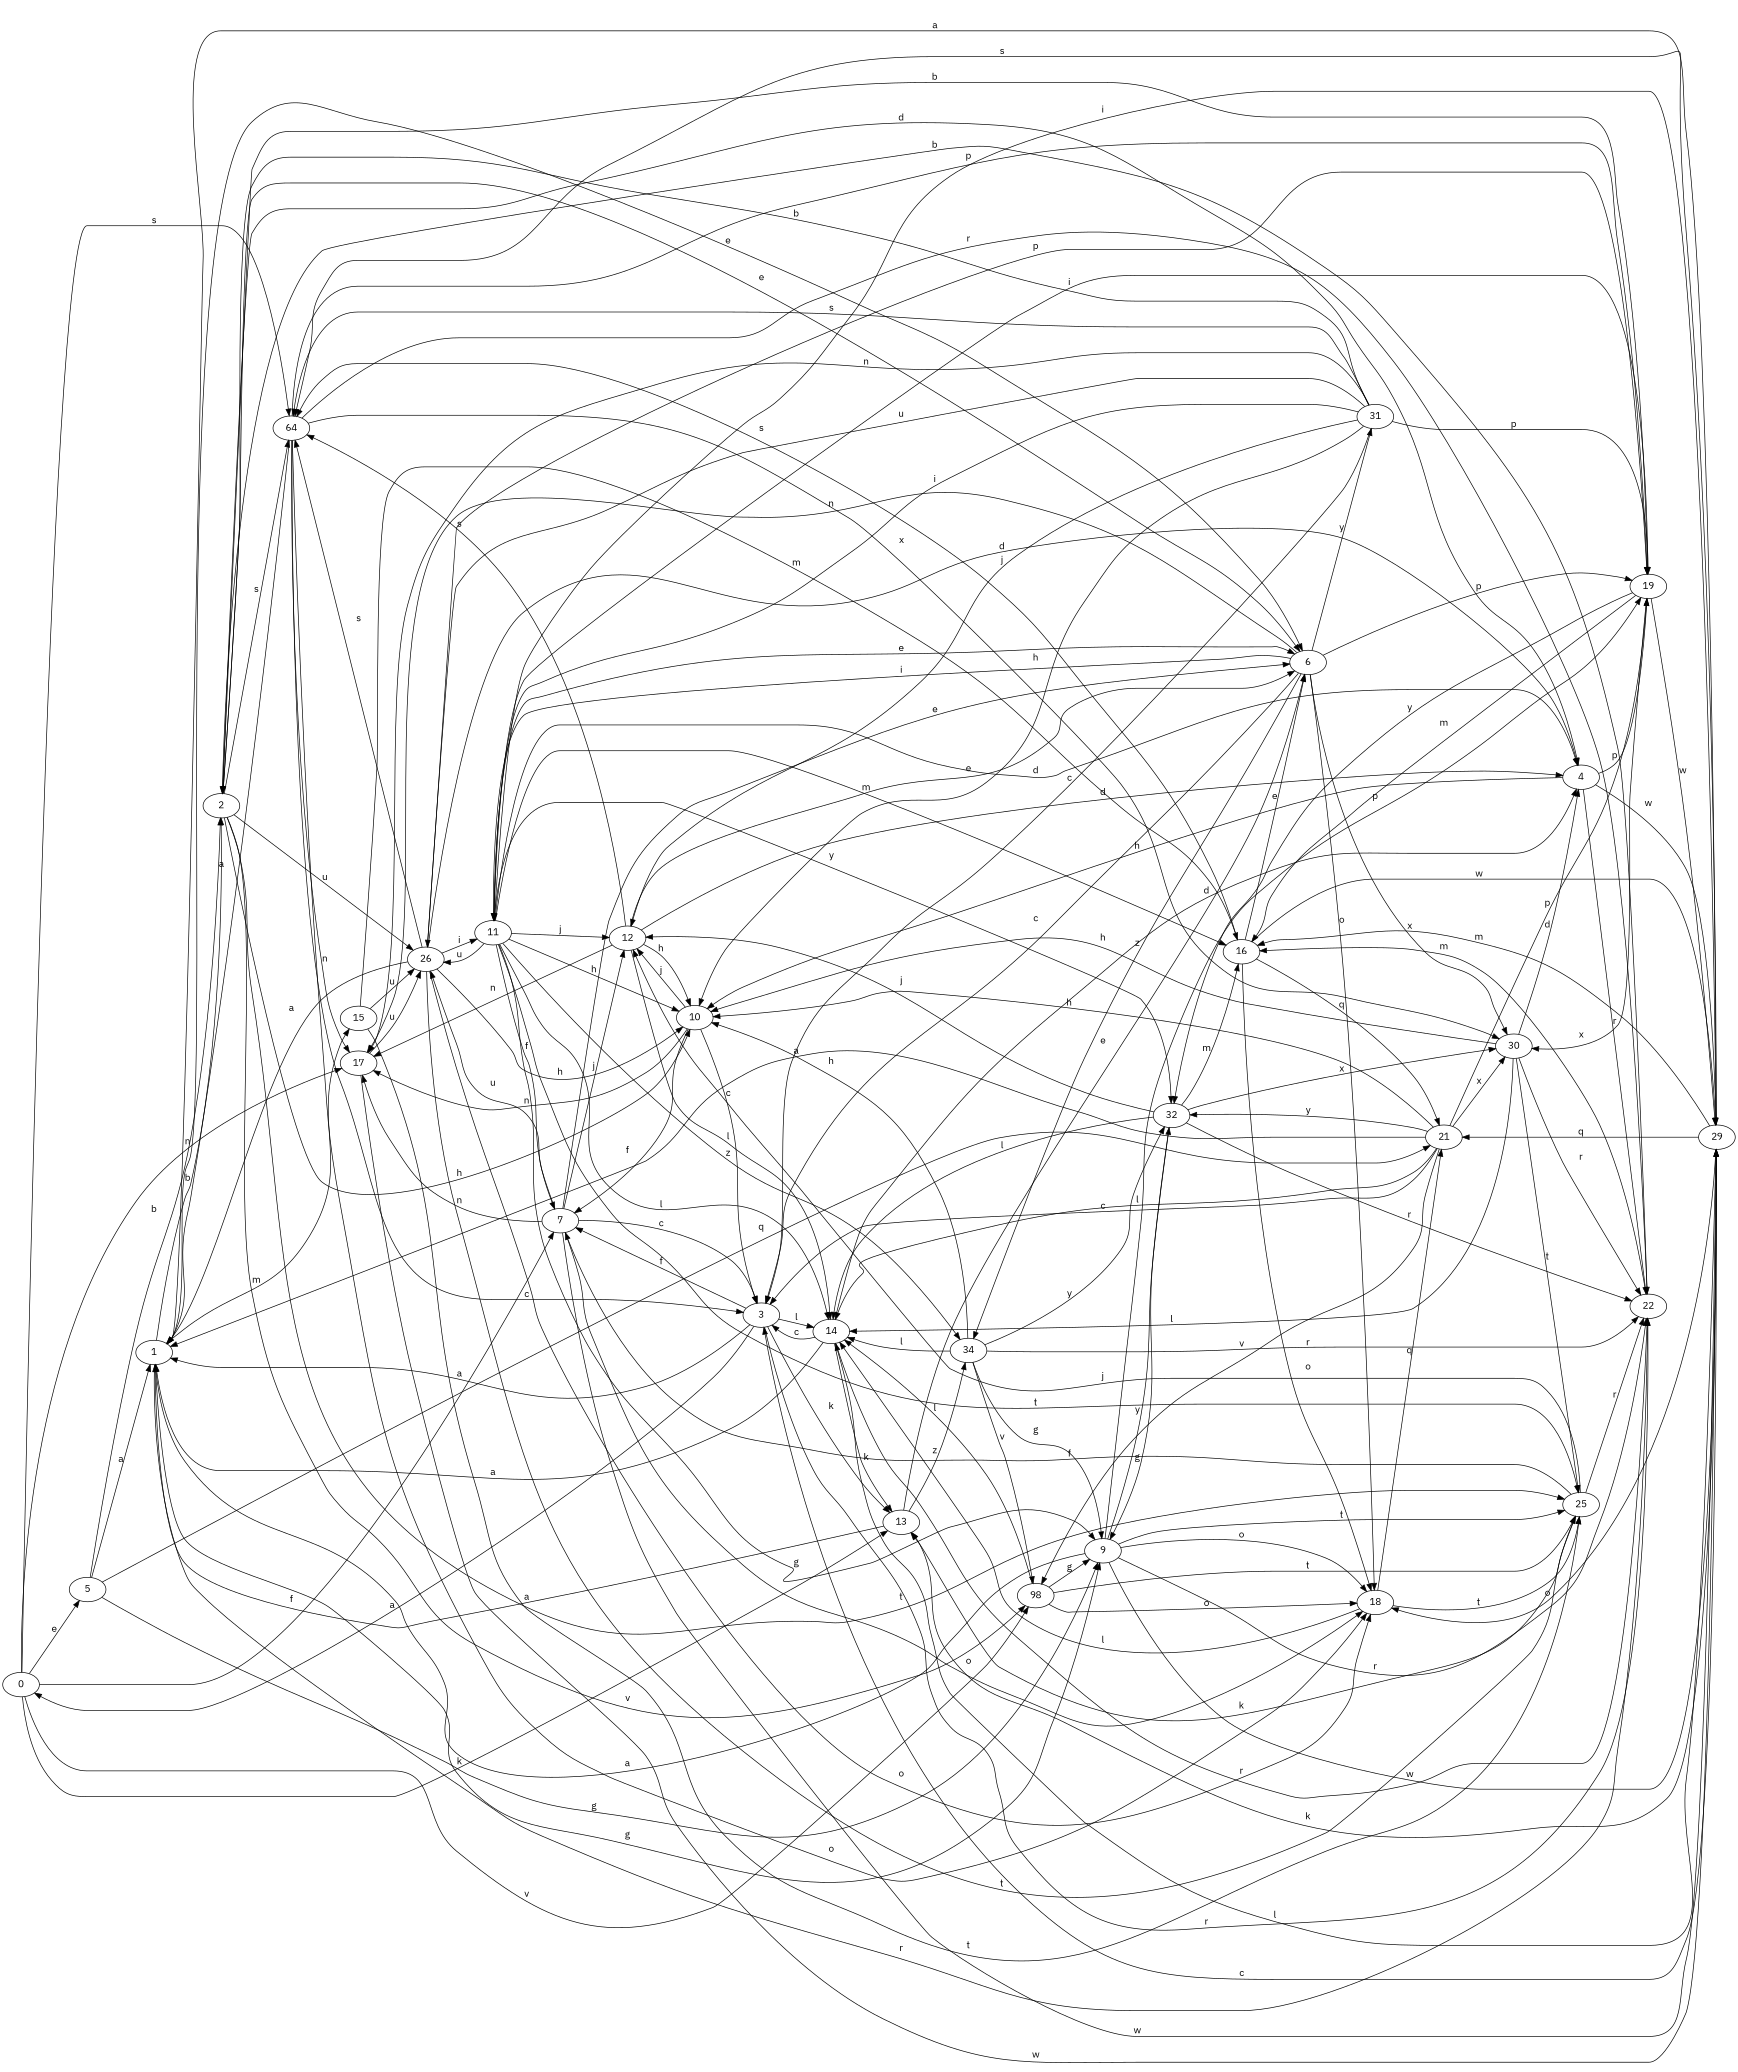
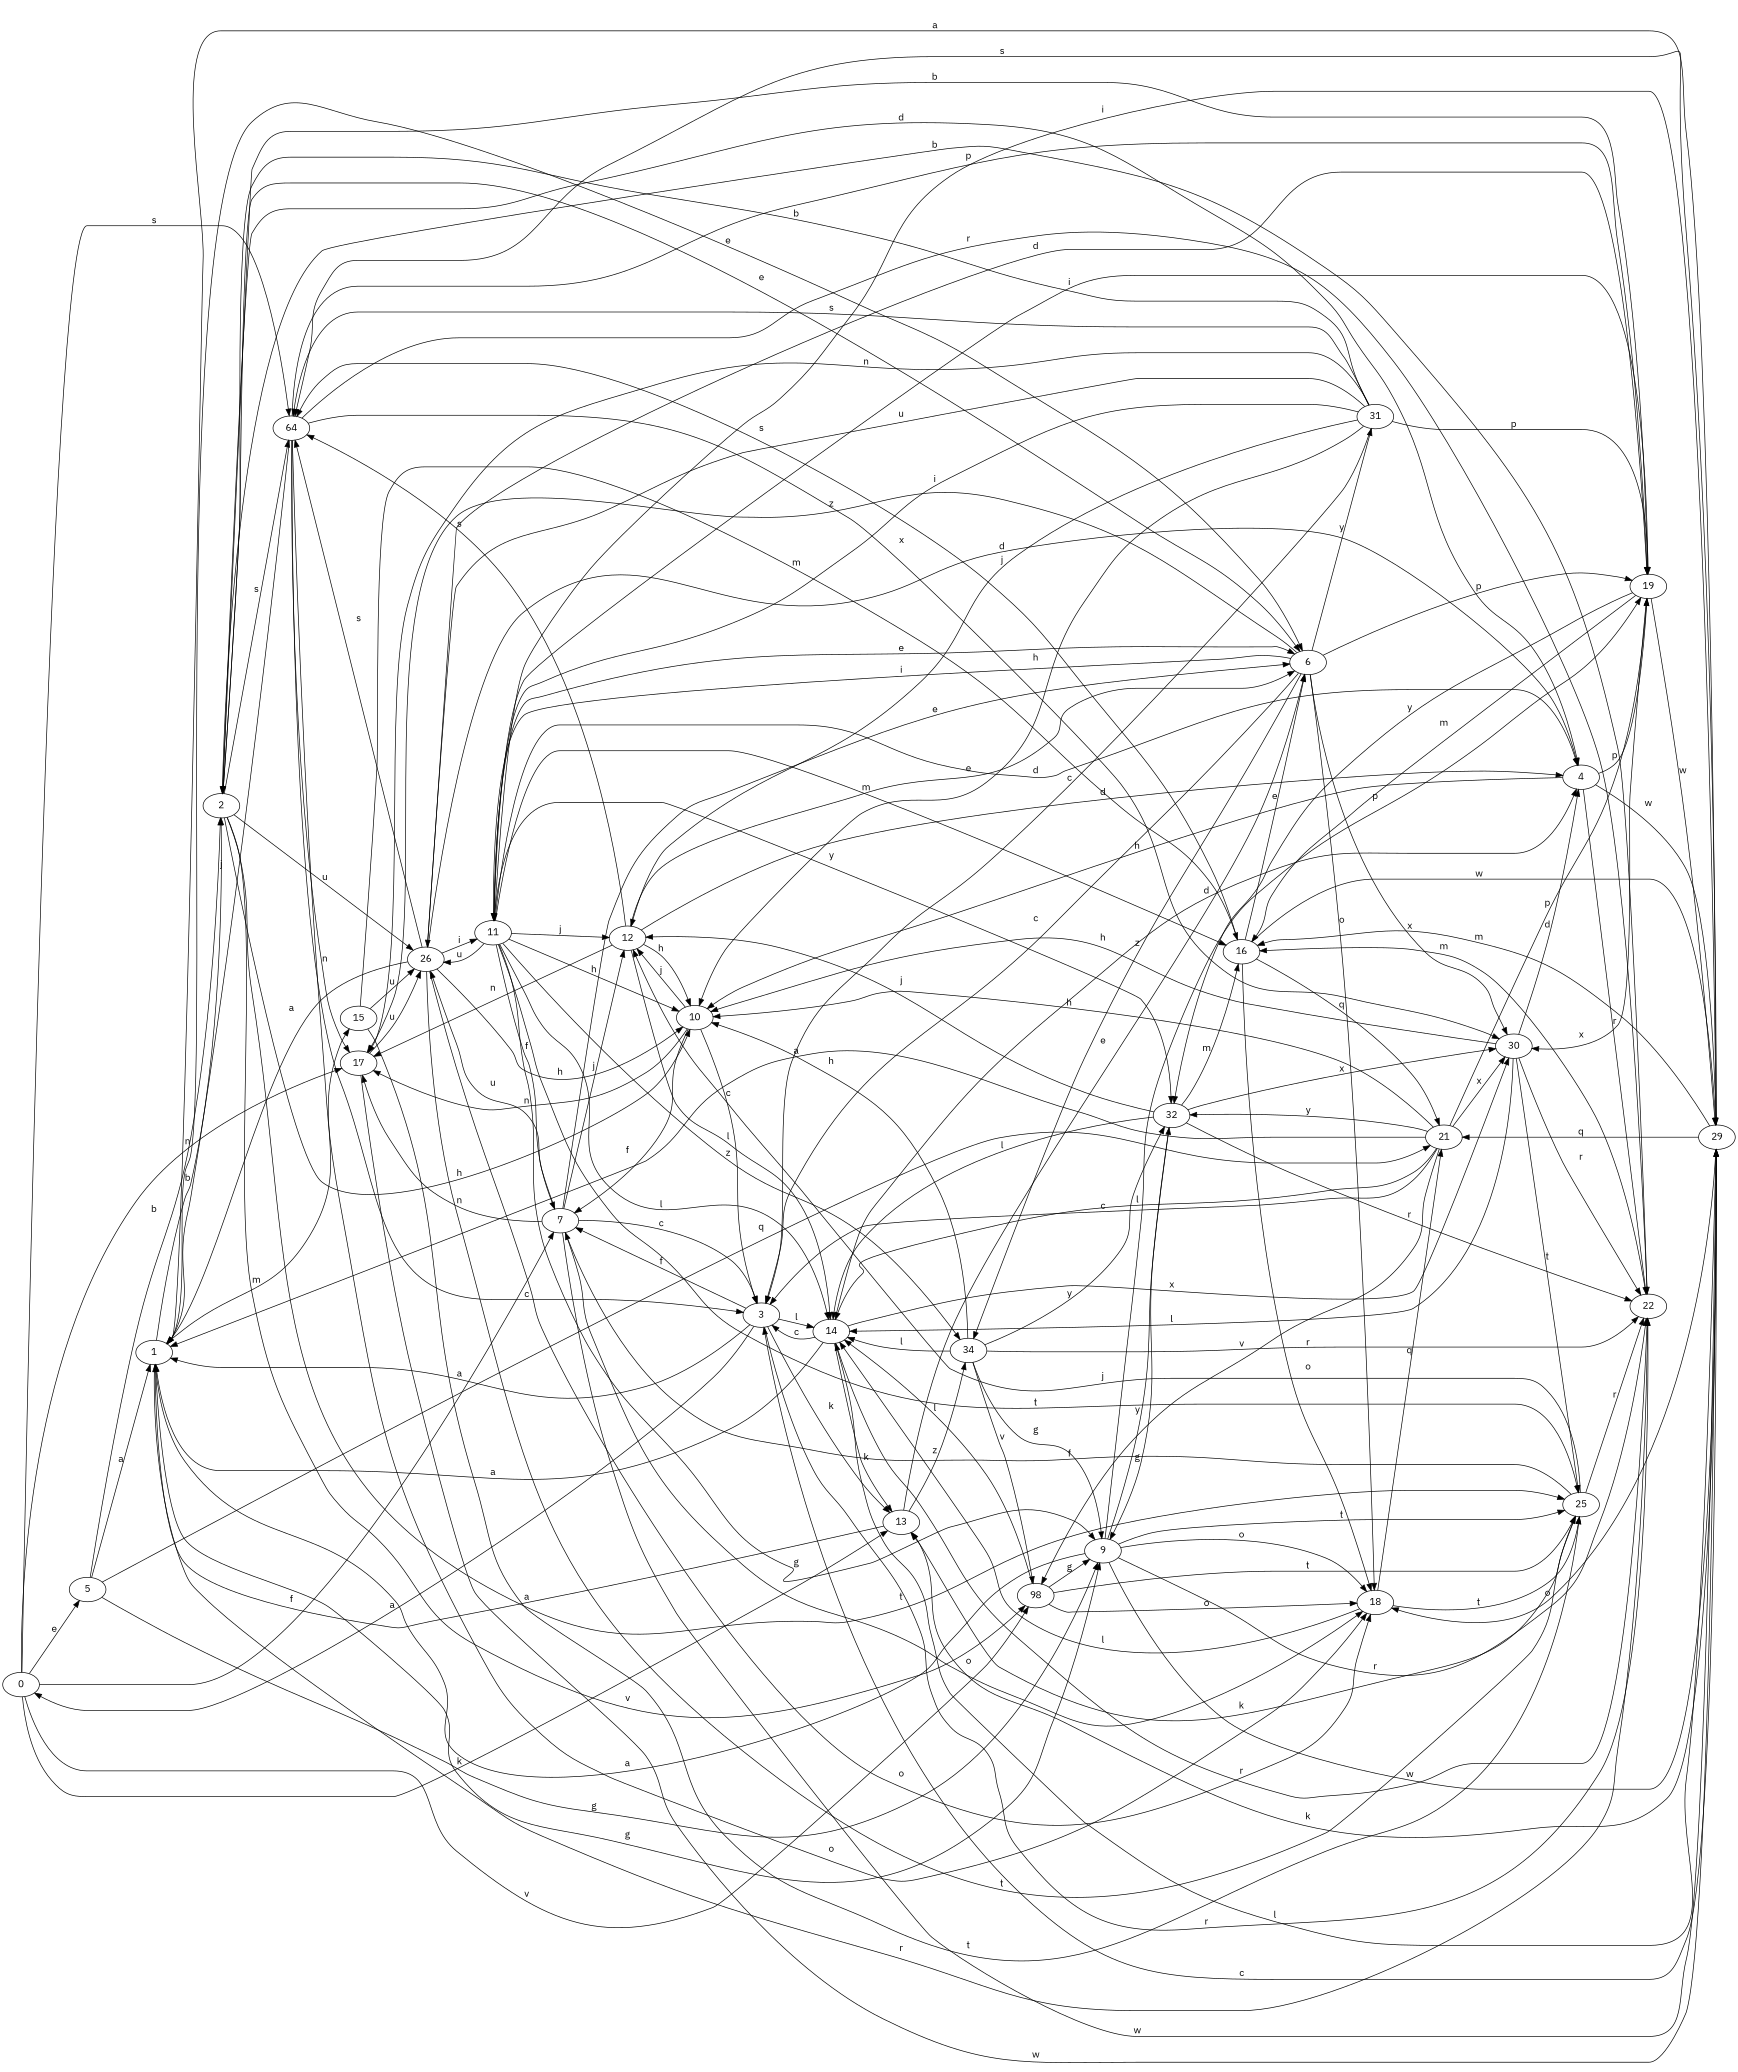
edge "26" -> "19": label "p" -> "d"
edge "6" -> "17": label "n" -> "z"
edge "64" -> "1": label "a" -> "j"
edge "14" -> "30": added, label "x"
